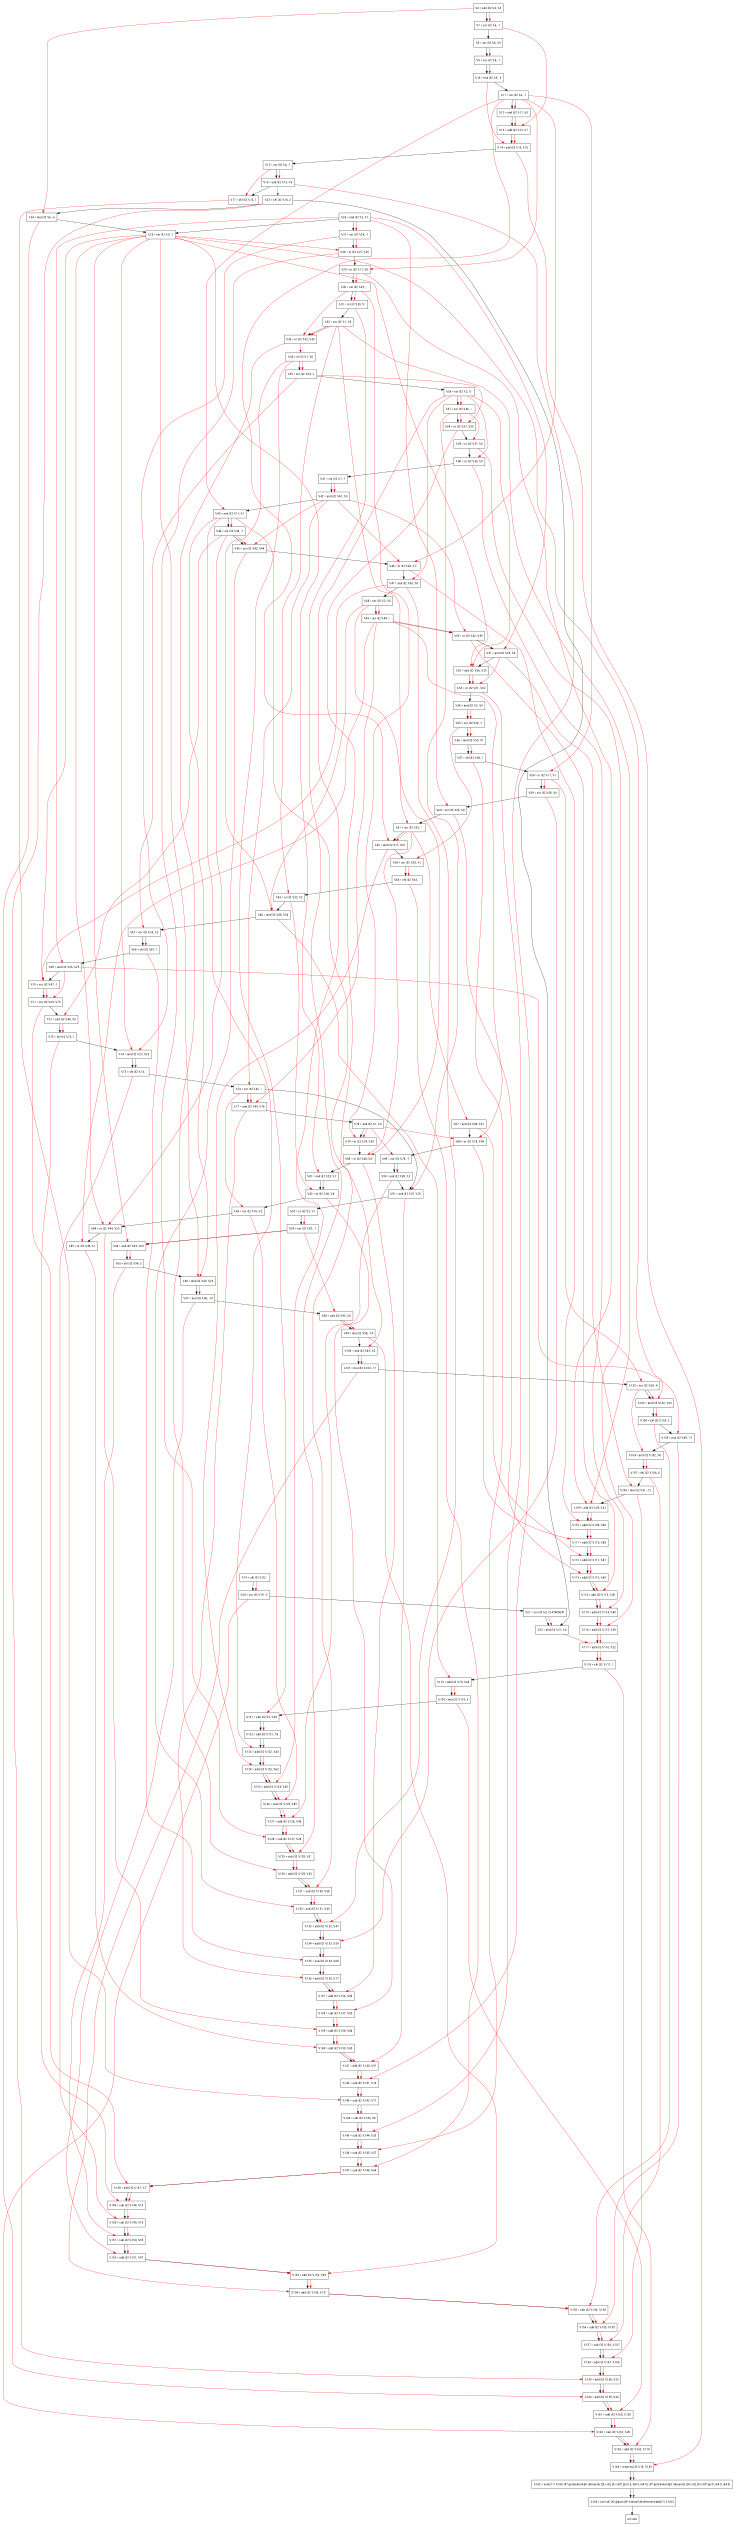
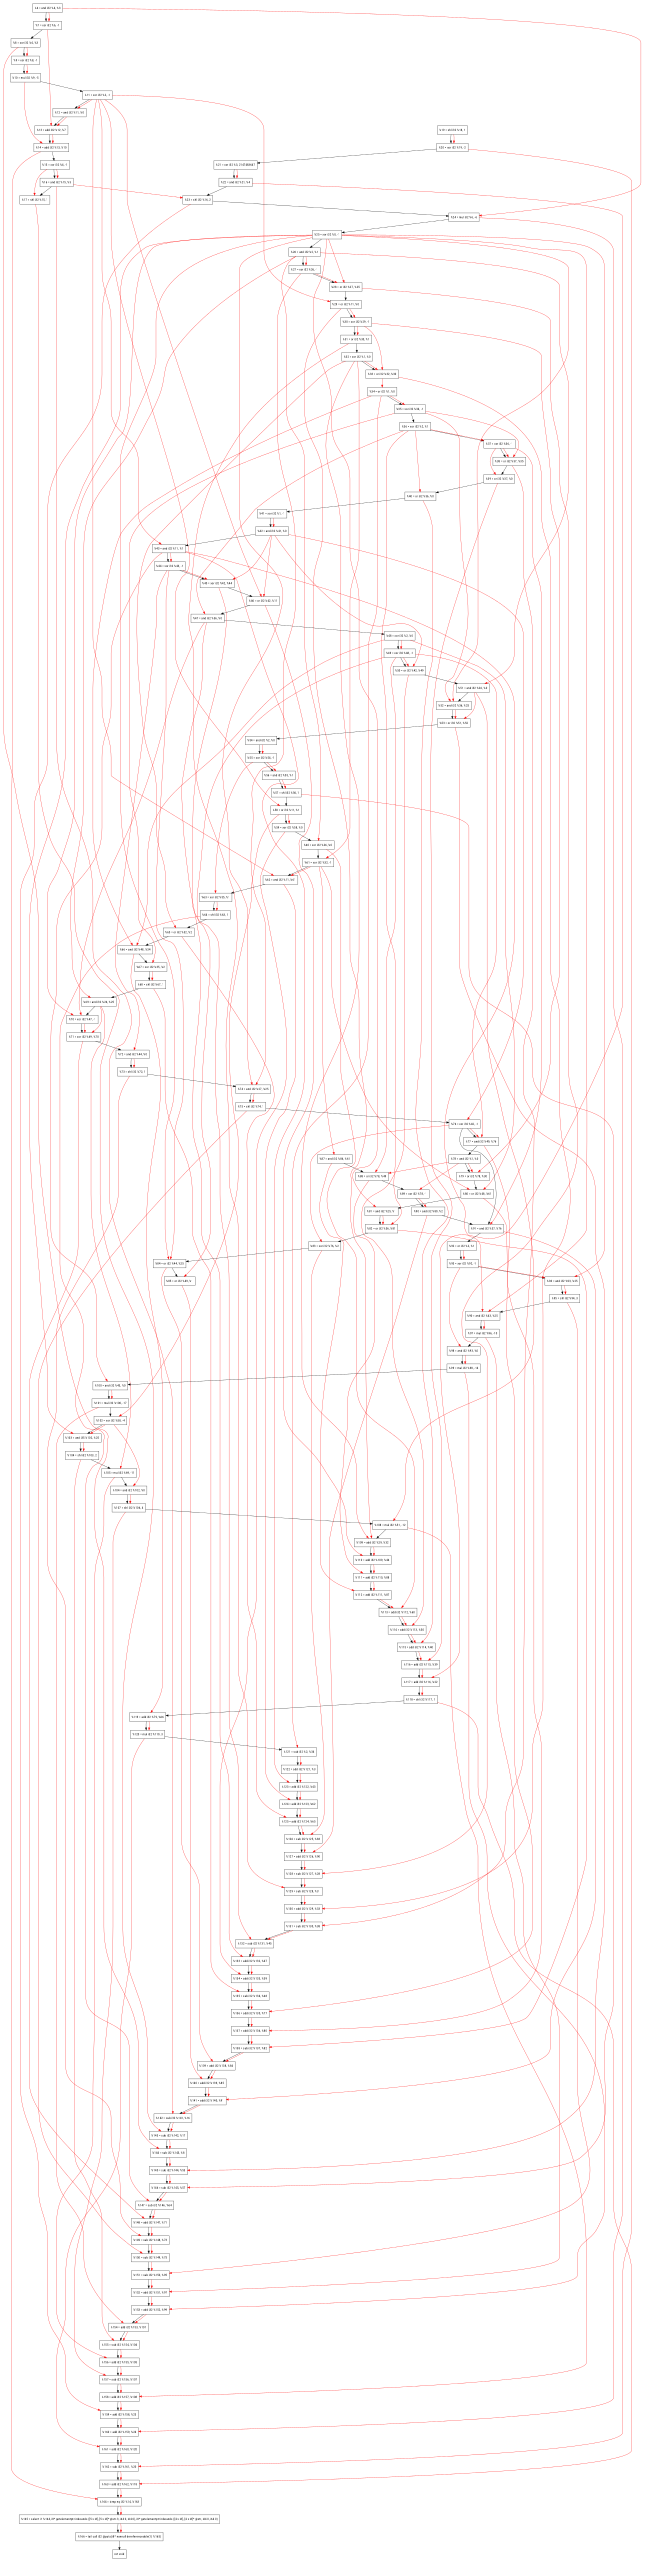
edge "%26 = and i32 %2, %1" -> "%25 = xor i32 %0, -1": reversed
edge "%36 = xor i32 %2, %1" -> "%52 = and i32 %36, %25": now "%35 = xor i32 %34, -1" -> "%52 = and i32 %36, %25"
edge "%23 = shl i32 %16, 2" -> "%22 = and i32 %21, %4": reversed
edge "%8 = xor i32 %4, %3" -> "%144 = sub i32 %143, %8": added
